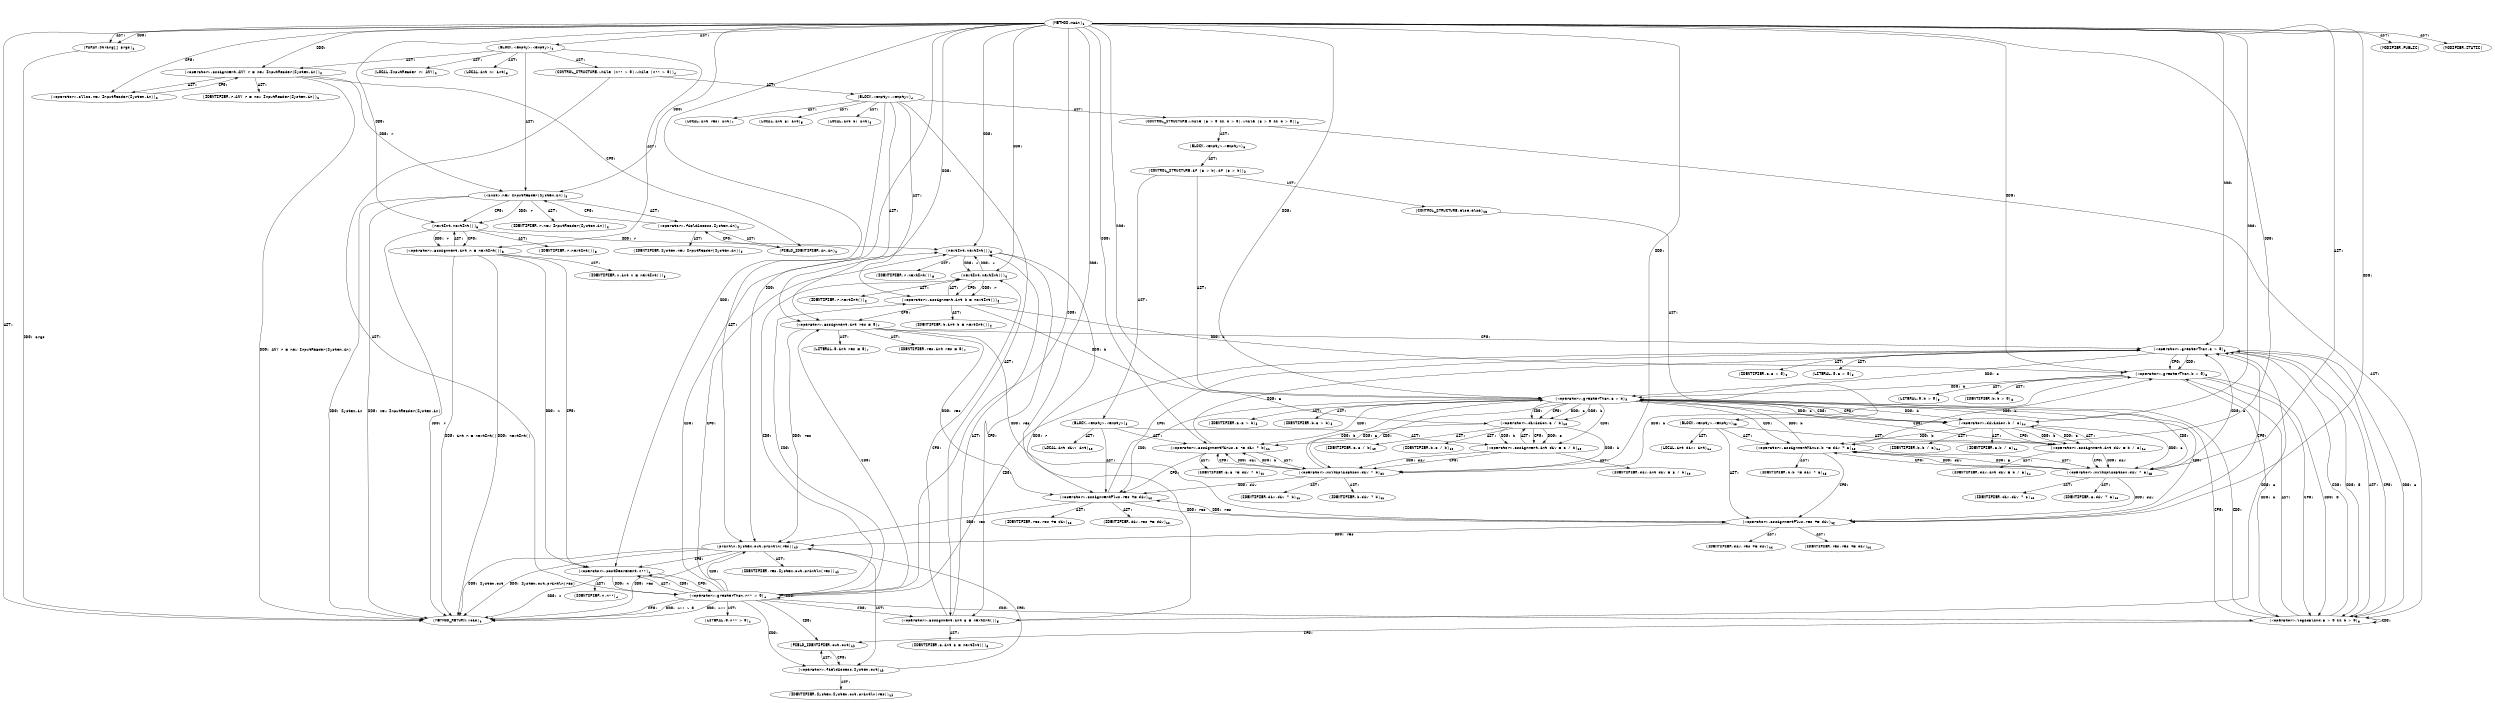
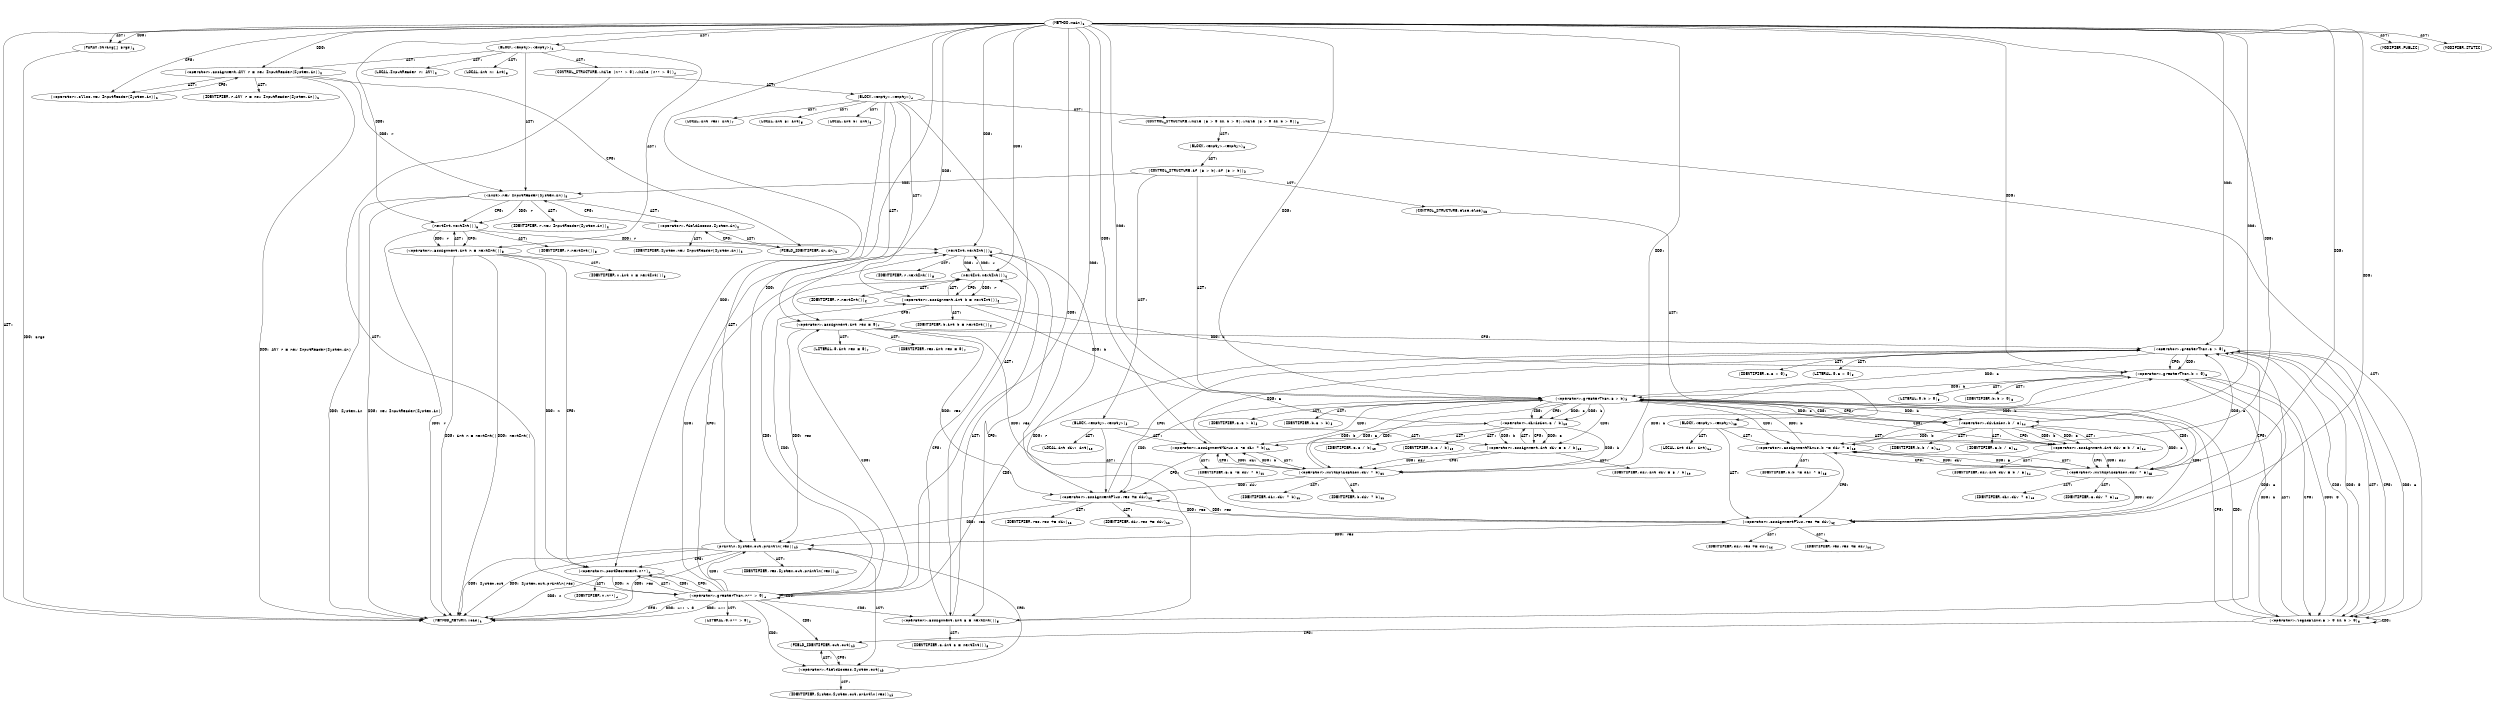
edge "(METHOD,main)" -> "(<init>,new InputReader(System.in))": now "(CONTROL_STRUCTURE,if (a > b),if (a > b))" -> "(<init>,new InputReader(System.in))"
edge "(METHOD,main)" -> "(<operator>.multiplication,div * a)": label "AST: " -> "DDG: "
edge "(<operator>.greaterThan,n-- > 0)" -> "(<operator>.logicalAnd,a > 0 && b > 0)": removed, label "CDG:"
